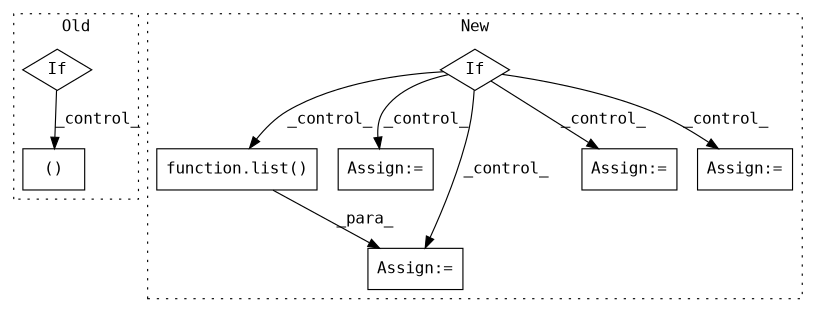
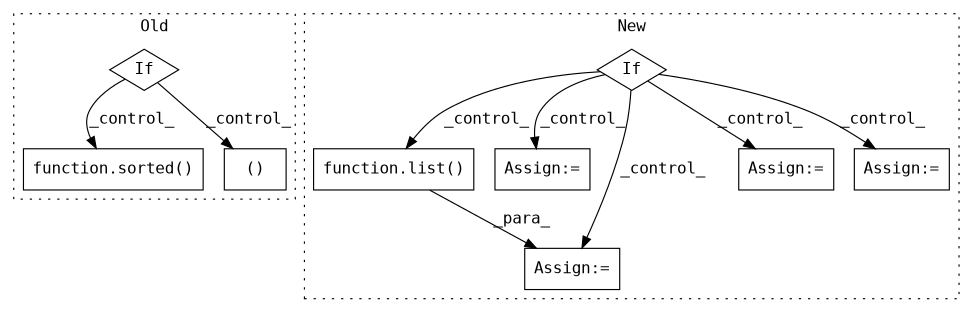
node "function.sorted()": added
